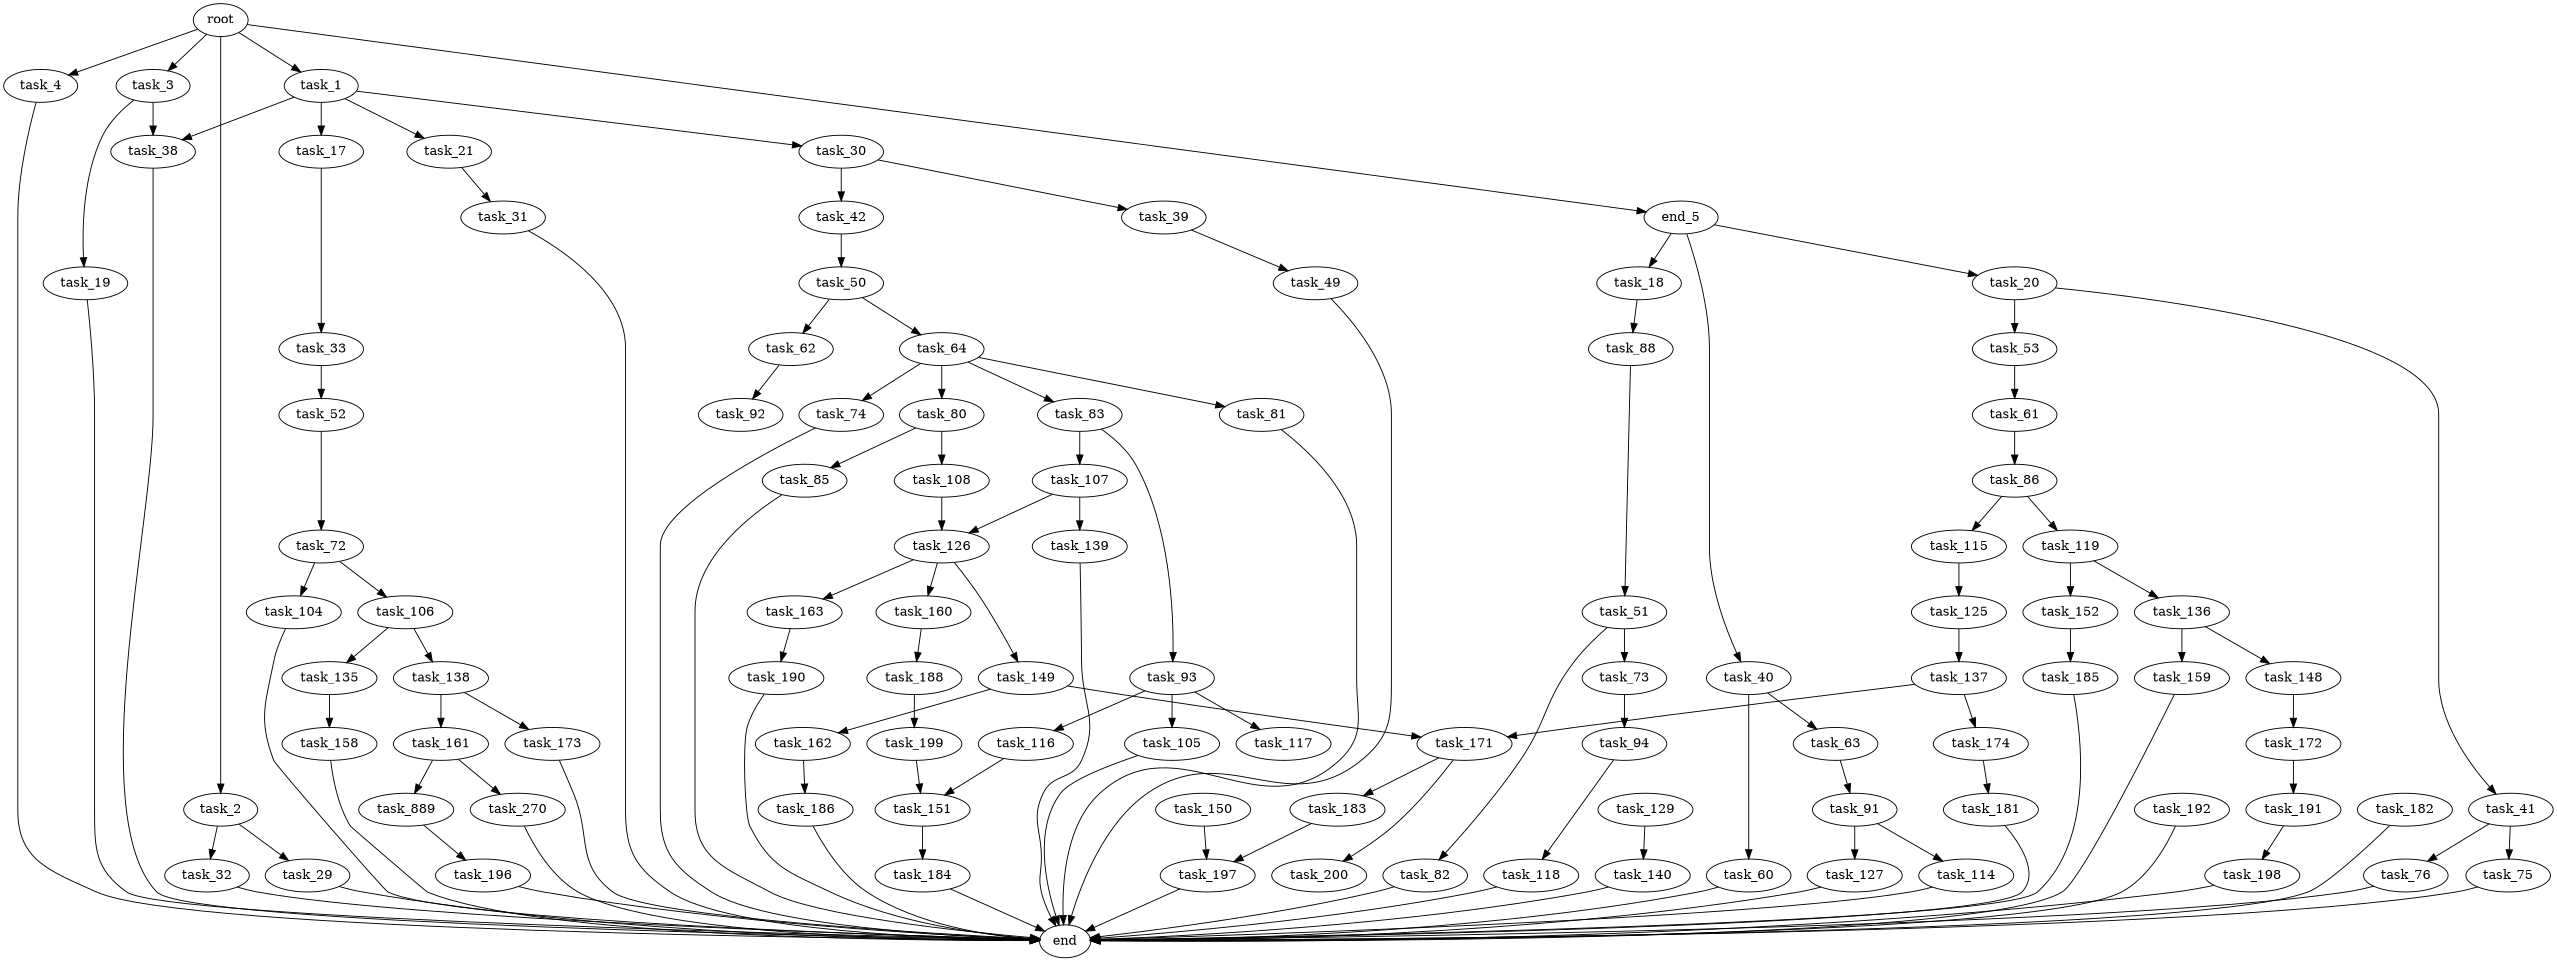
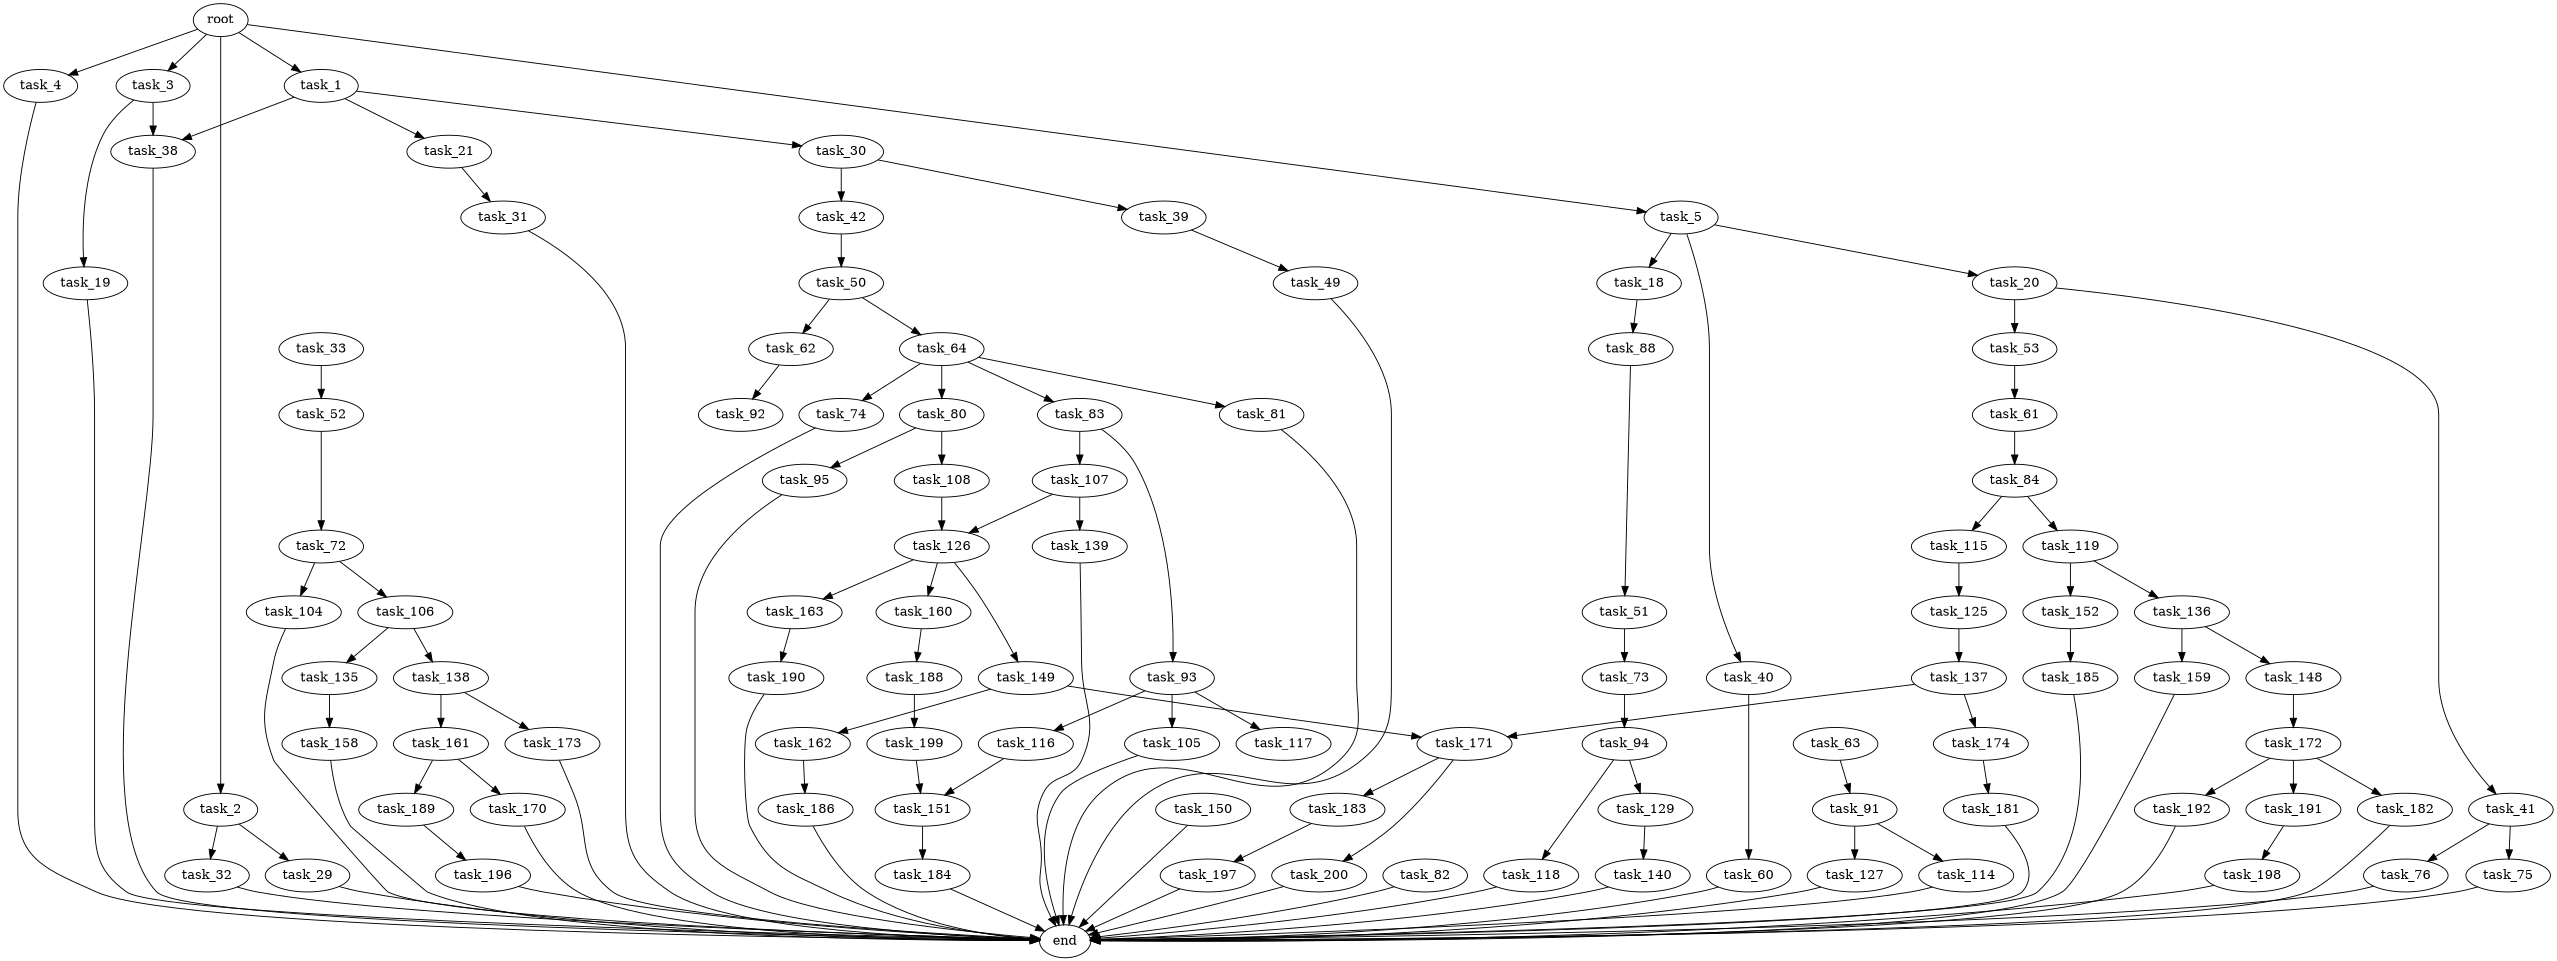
node "task_17": removed
node "end_5": label "end_5" -> "task_5"
node "task_85": label "task_85" -> "task_95"
node "task_86": label "task_86" -> "task_84"
edge "task_40" -> "task_63": removed
edge "task_51" -> "task_82": removed
edge "task_94" -> "task_129": added
edge "task_172" -> "task_192": added
edge "task_172" -> "task_182": added
node "task_889": label "task_889" -> "task_189"
node "task_270": label "task_270" -> "task_170"
edge "task_150" -> "task_197": now "task_150" -> "end"
edge "task_200" -> "end": added
